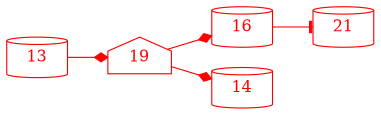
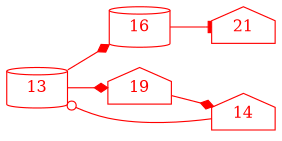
node "21": shape cylinder -> house
edge "19" -> "16": now "13" -> "16"
node "14": shape cylinder -> house
edge "14" -> "13": added
